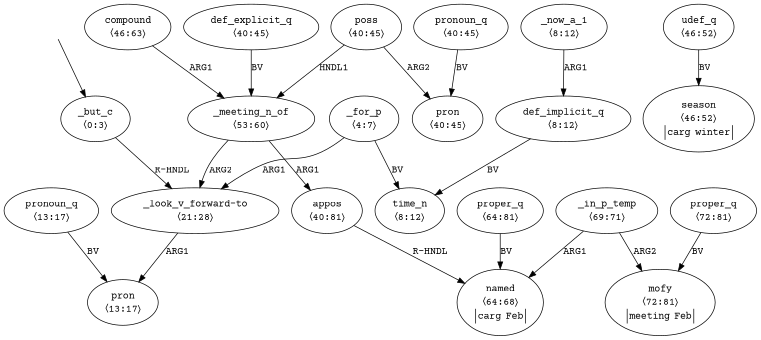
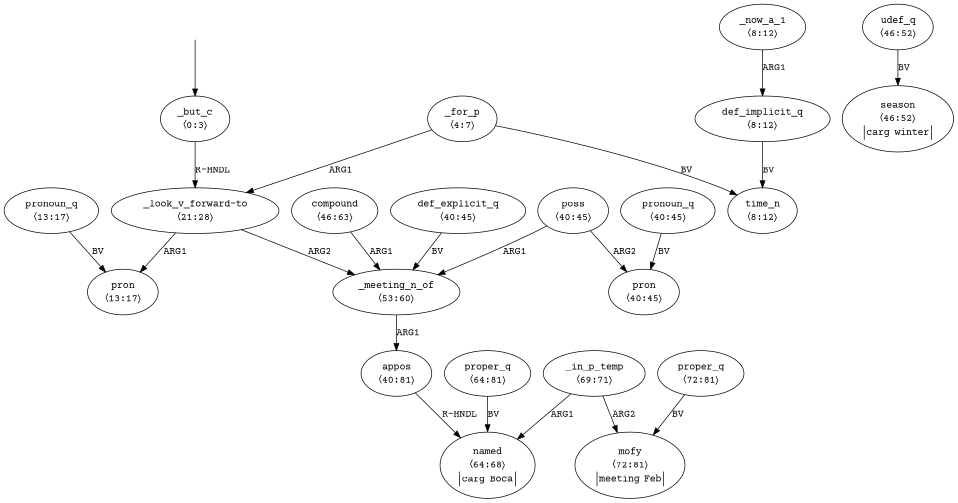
edge "poss" -> "_meeting_n_of": label "HNDL1" -> "ARG1"
edge "_meeting_n_of" -> "_look_v_forward-to": reversed
node "named": text "Feb" -> "Boca"
